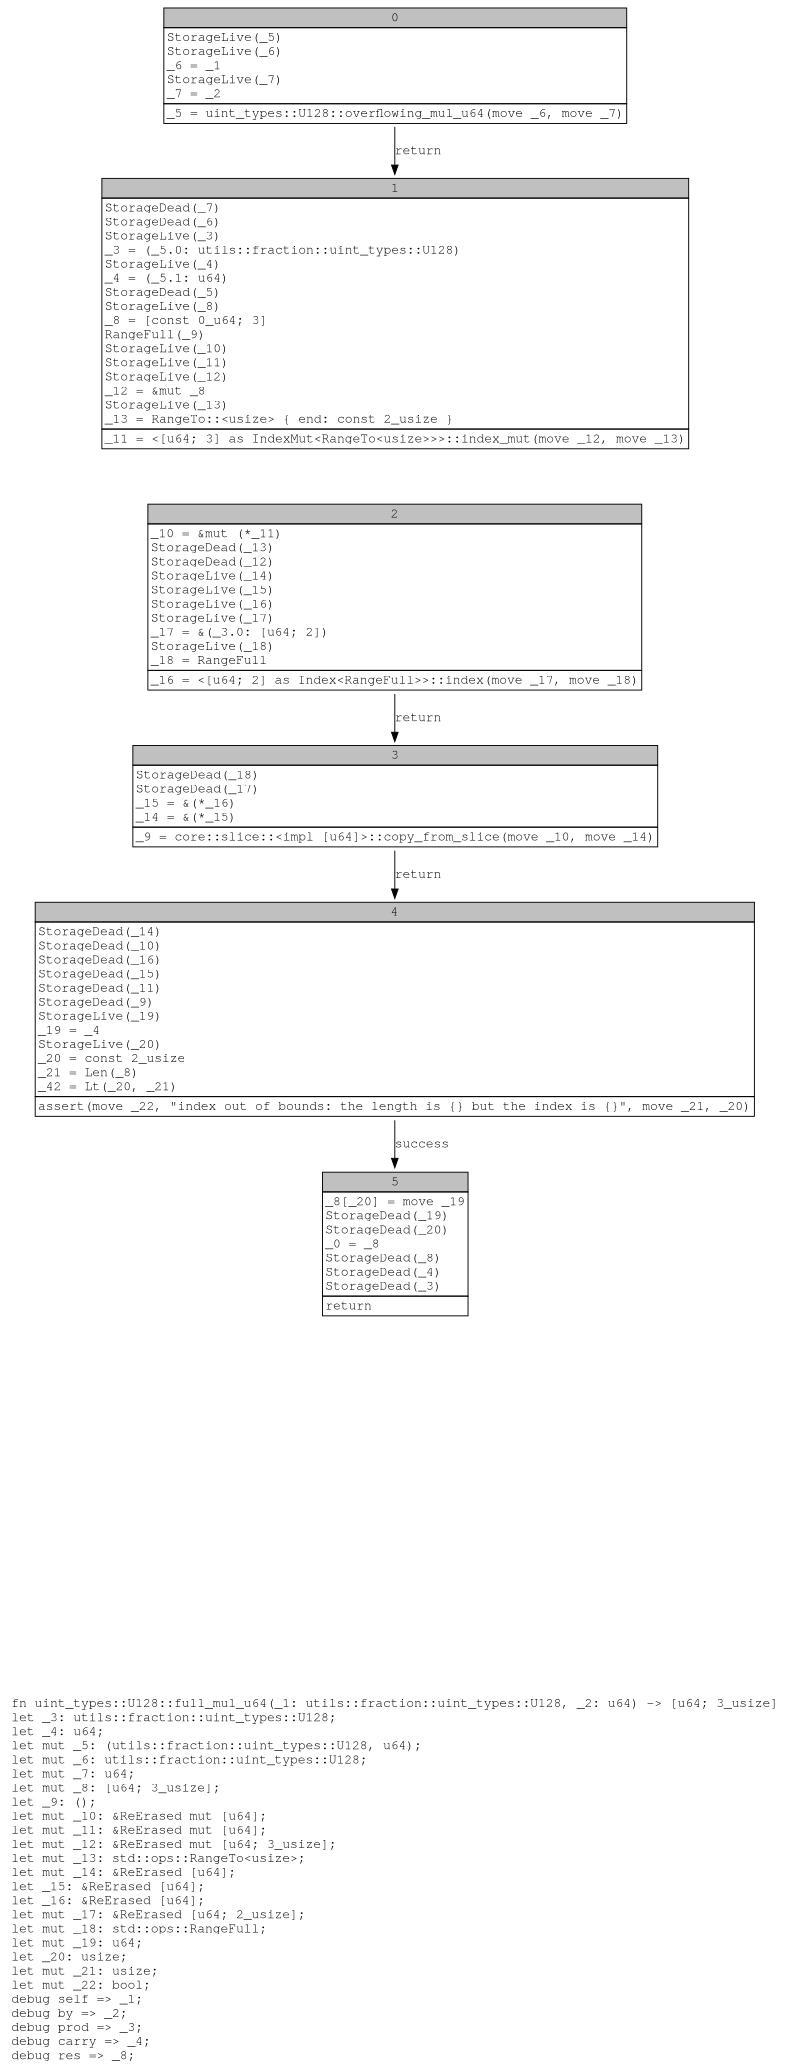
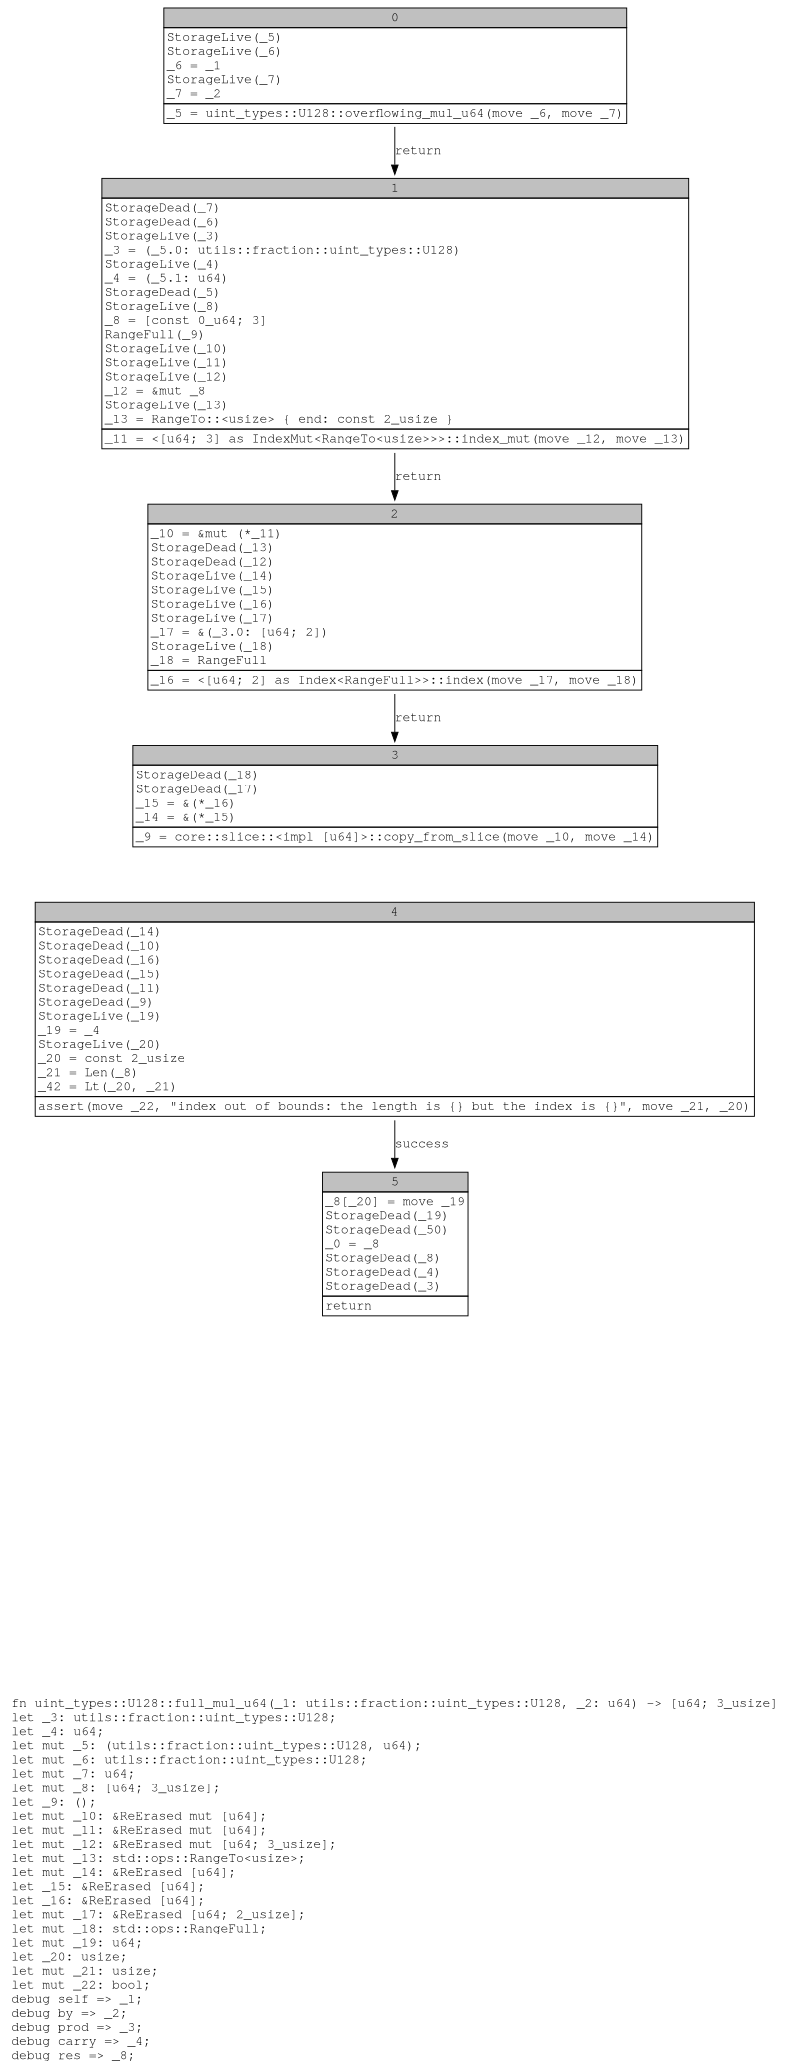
edge "1" -> "2": added, label "return"
edge "3" -> "4": removed, label "return"
node "5": text "StorageDead(_20)" -> "StorageDead(_50)"
